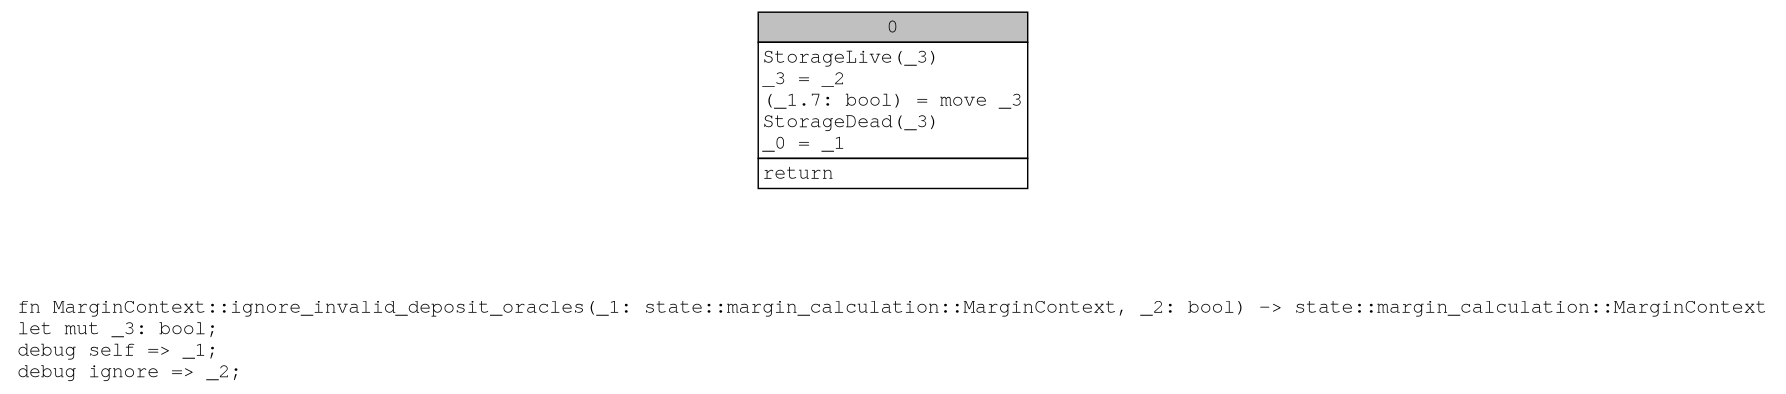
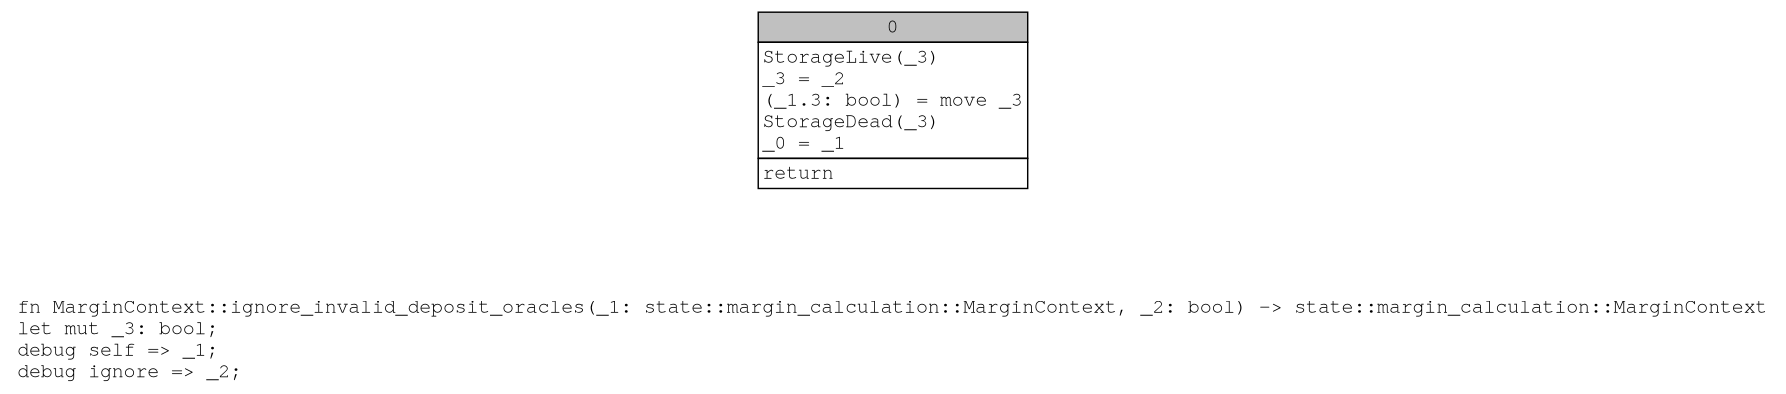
node "0": text "(_1.7: bool) = move _3" -> "(_1.3: bool) = move _3"
